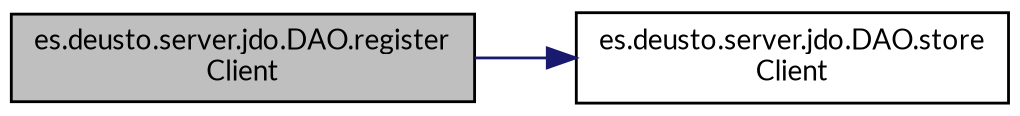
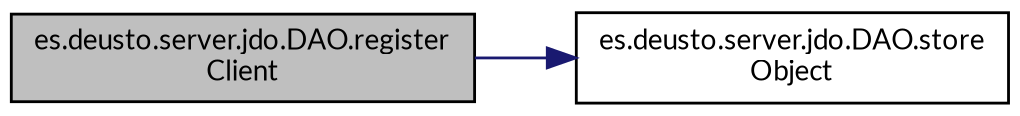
node "es.deusto.server.jdo.DAO.store Client": label "es.deusto.server.jdo.DAO.store Client" -> "es.deusto.server.jdo.DAO.store Object"
